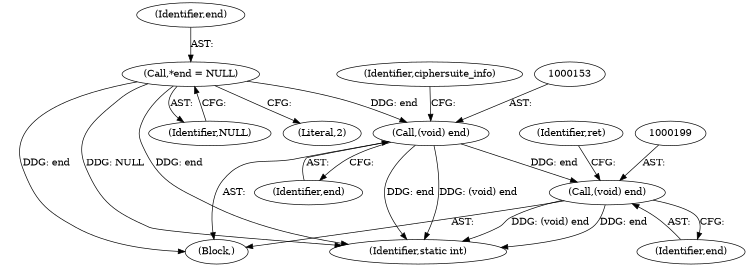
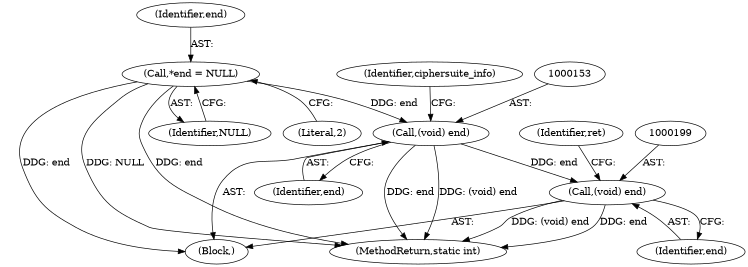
edge "(Call,*end = NULL)" -> "(Literal,2)": reversed
node "(Identifier,static int)": label "(Identifier,static int)" -> "(MethodReturn,static int)"
